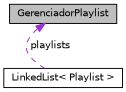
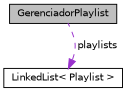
edge "LinkedList< Playlist >" -> "GerenciadorPlaylist": reversed
